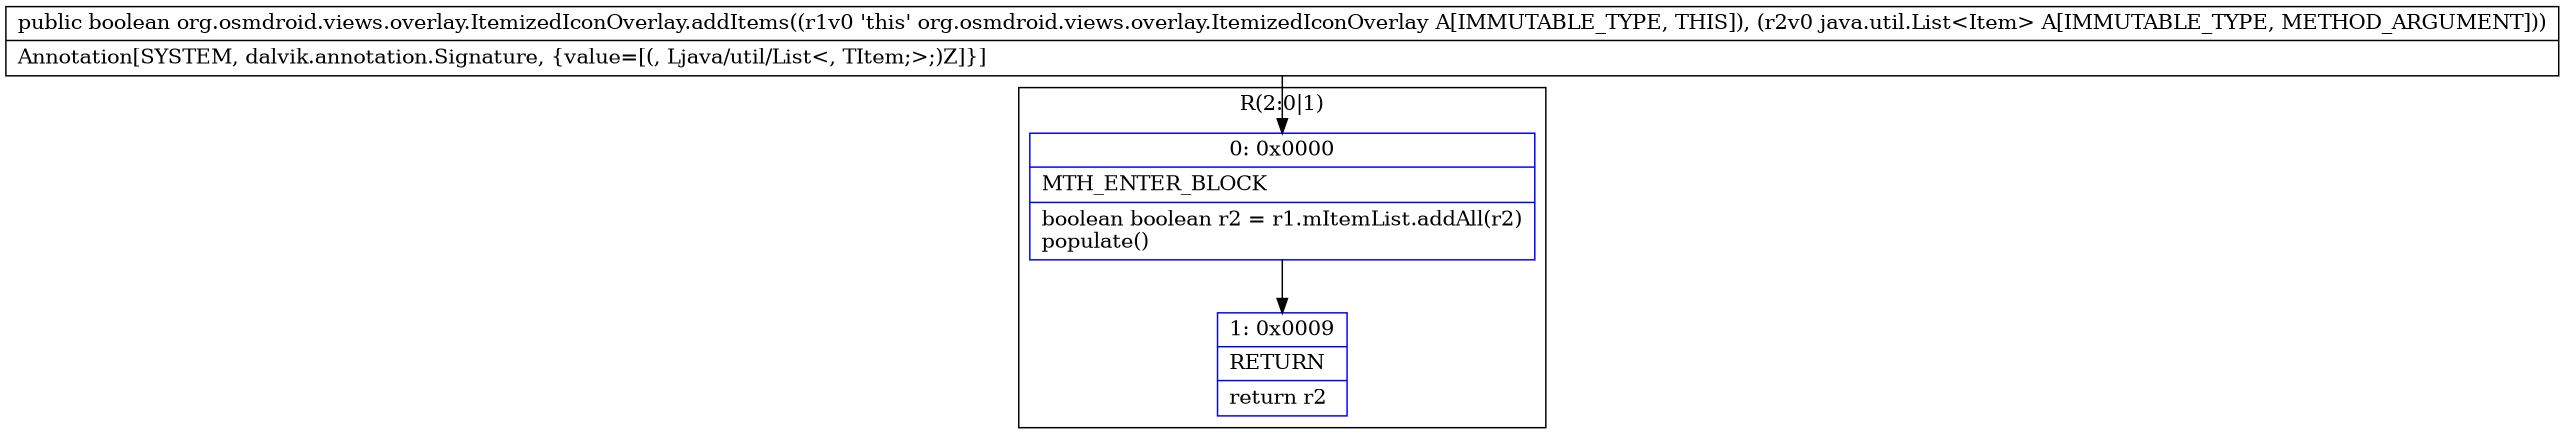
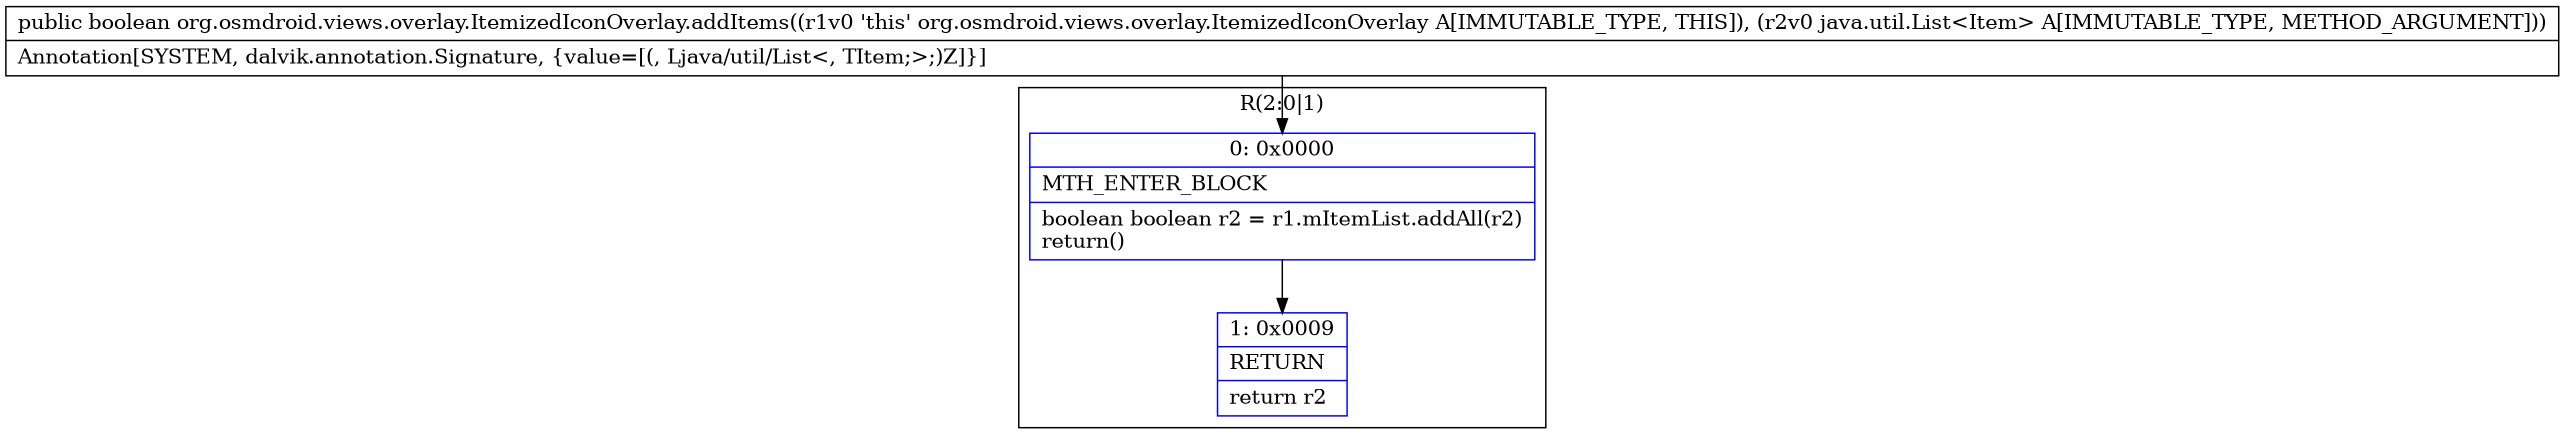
node "0: 0x0000": text "populate()" -> "return()"
